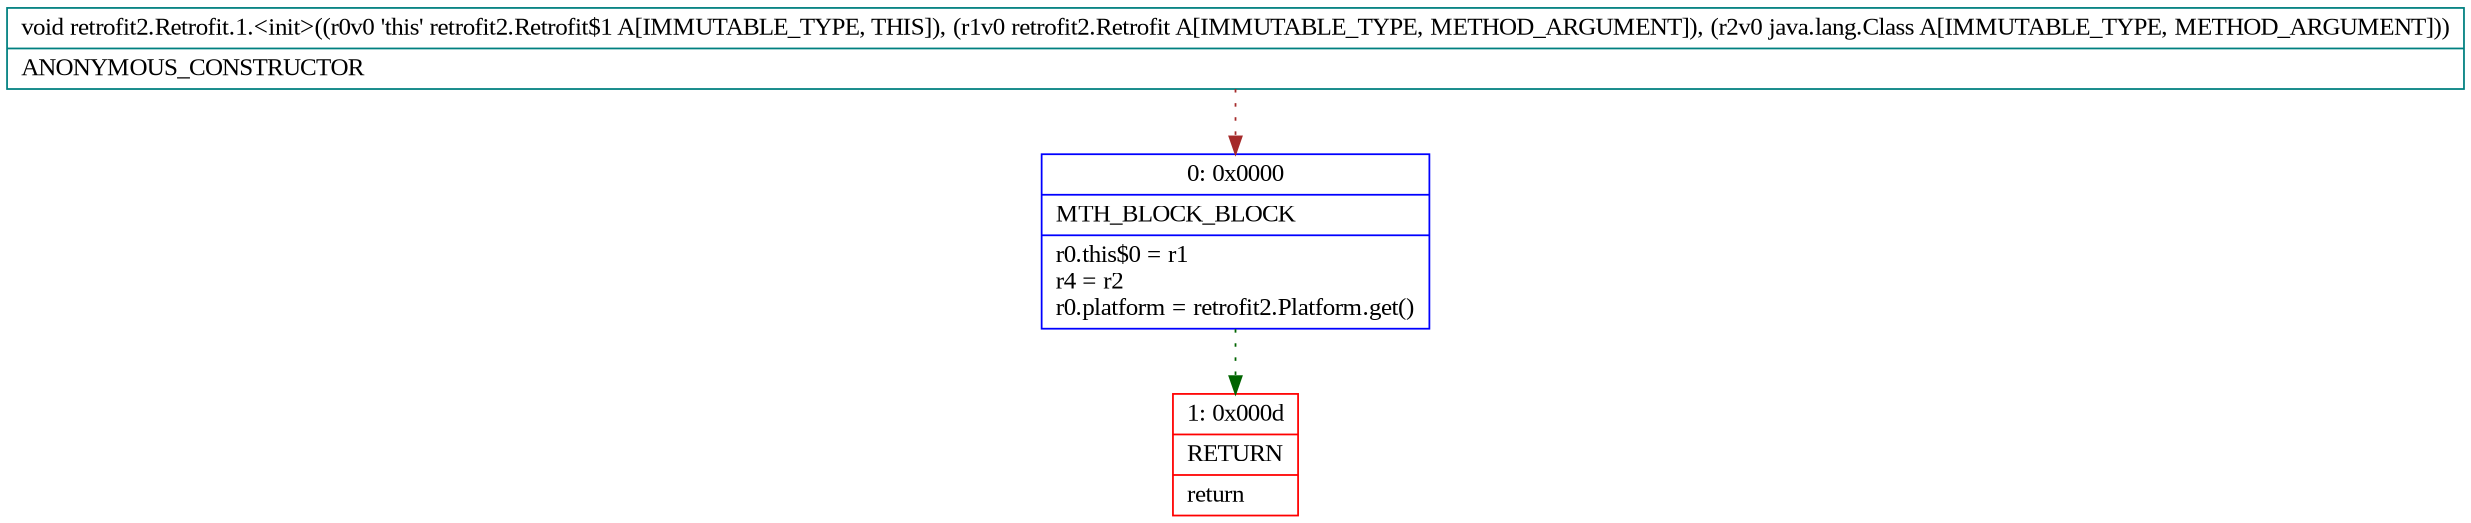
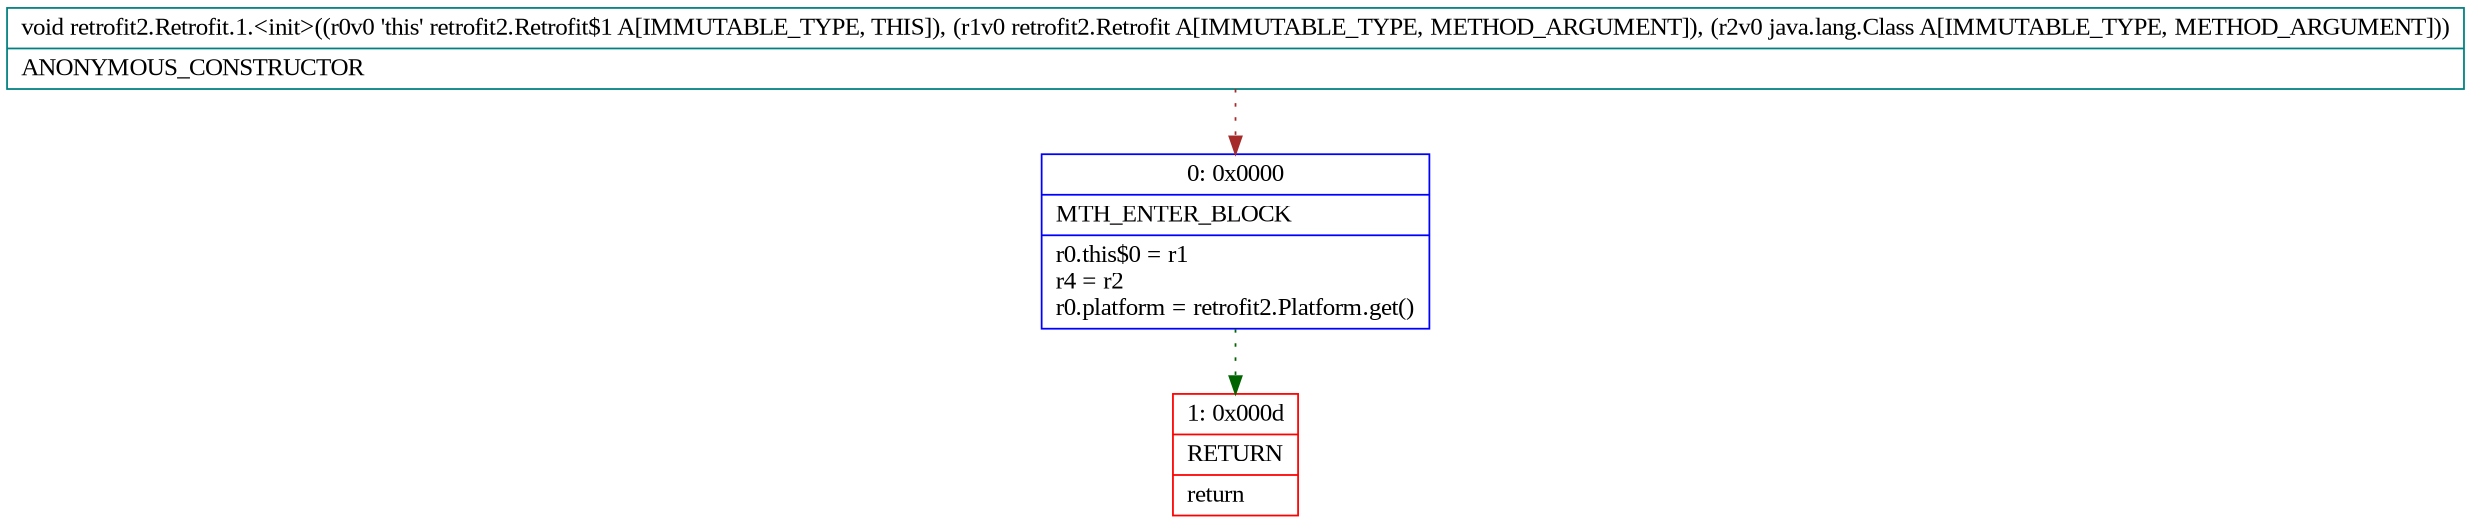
node "0: 0x0000": text "MTH_BLOCK_BLOCK" -> "MTH_ENTER_BLOCK"
